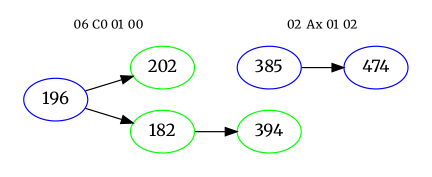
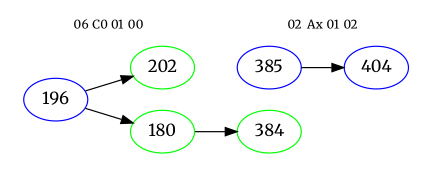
node "474": label "474" -> "404"
node "182": label "182" -> "180"
node "394": label "394" -> "384"
